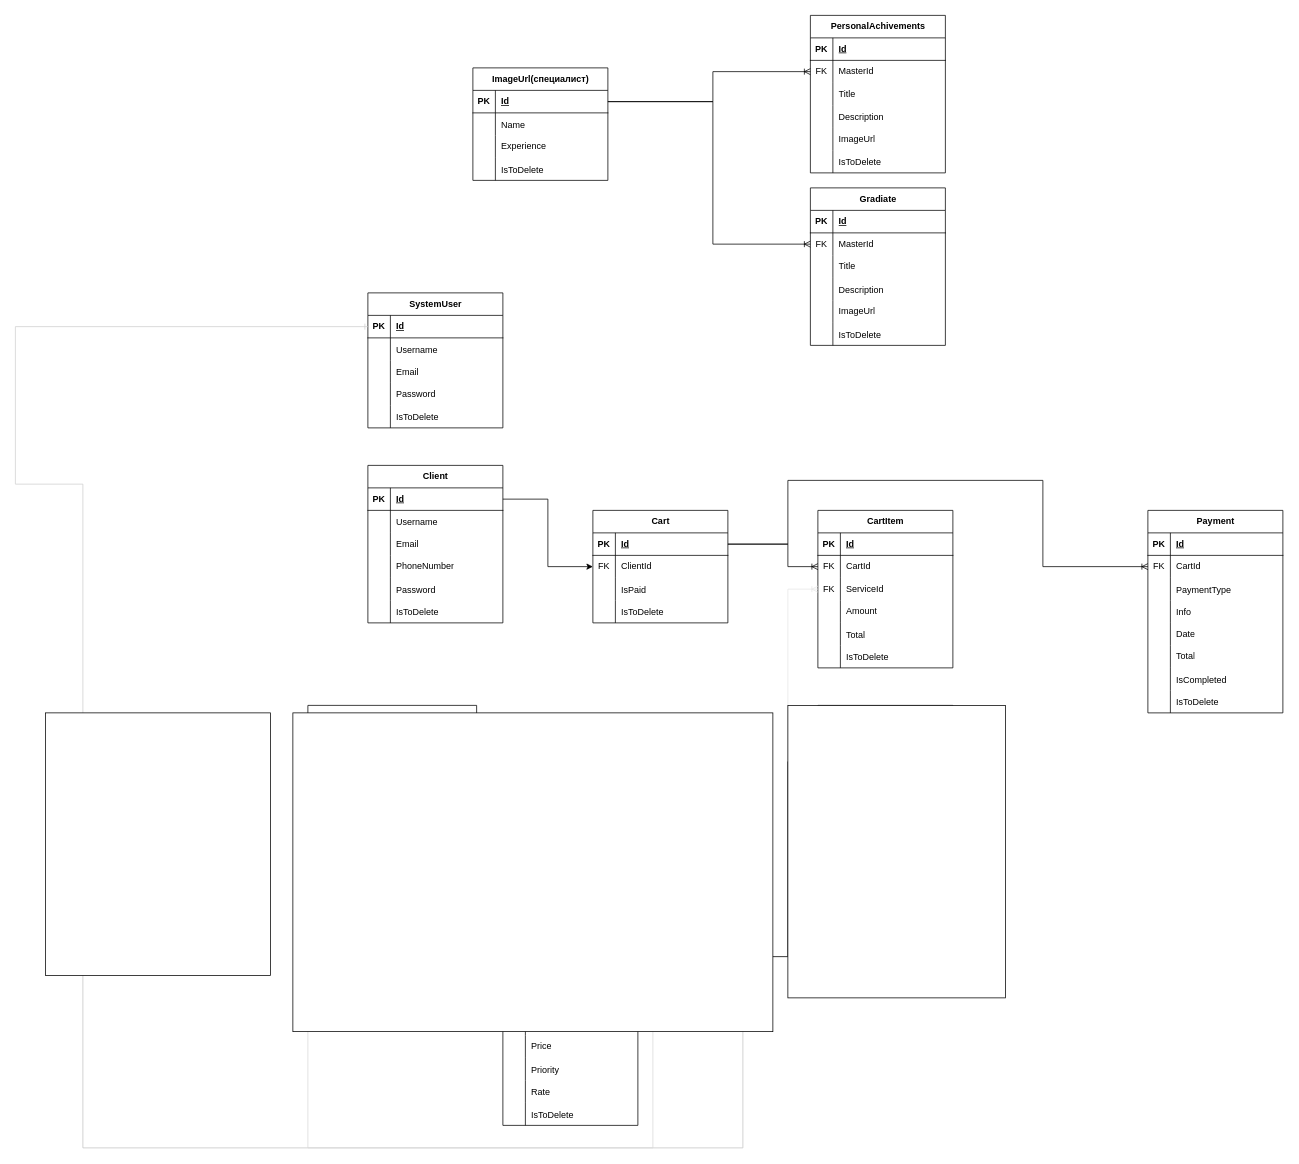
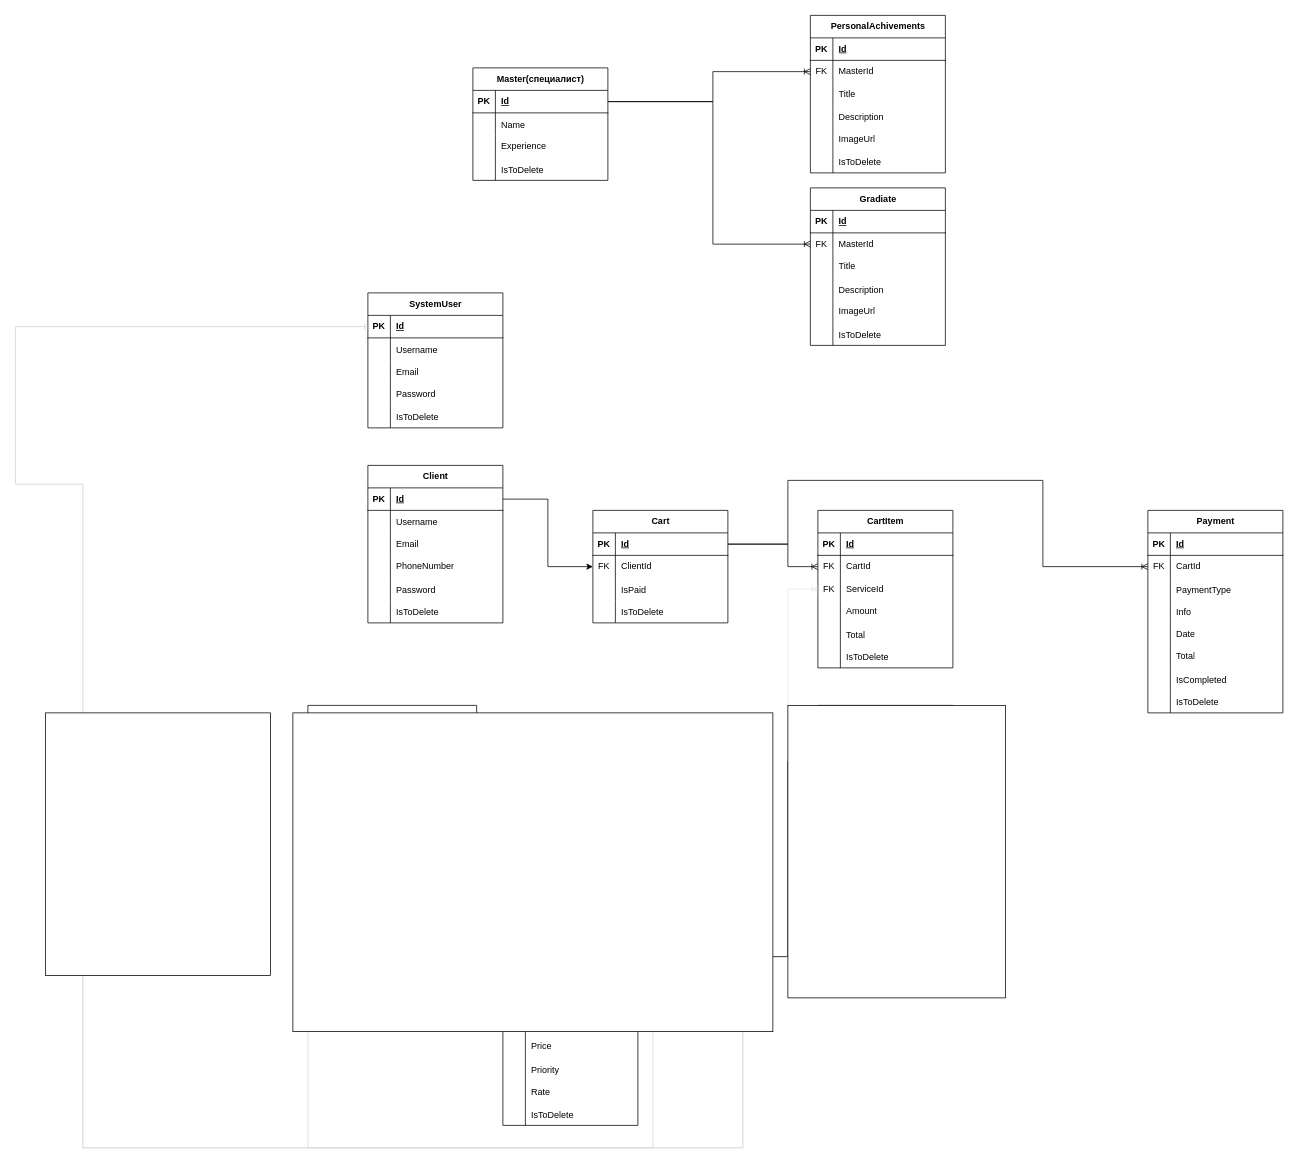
node "ImageUrl(специалист)": label "ImageUrl(специалист)" -> "Master(специалист)"
